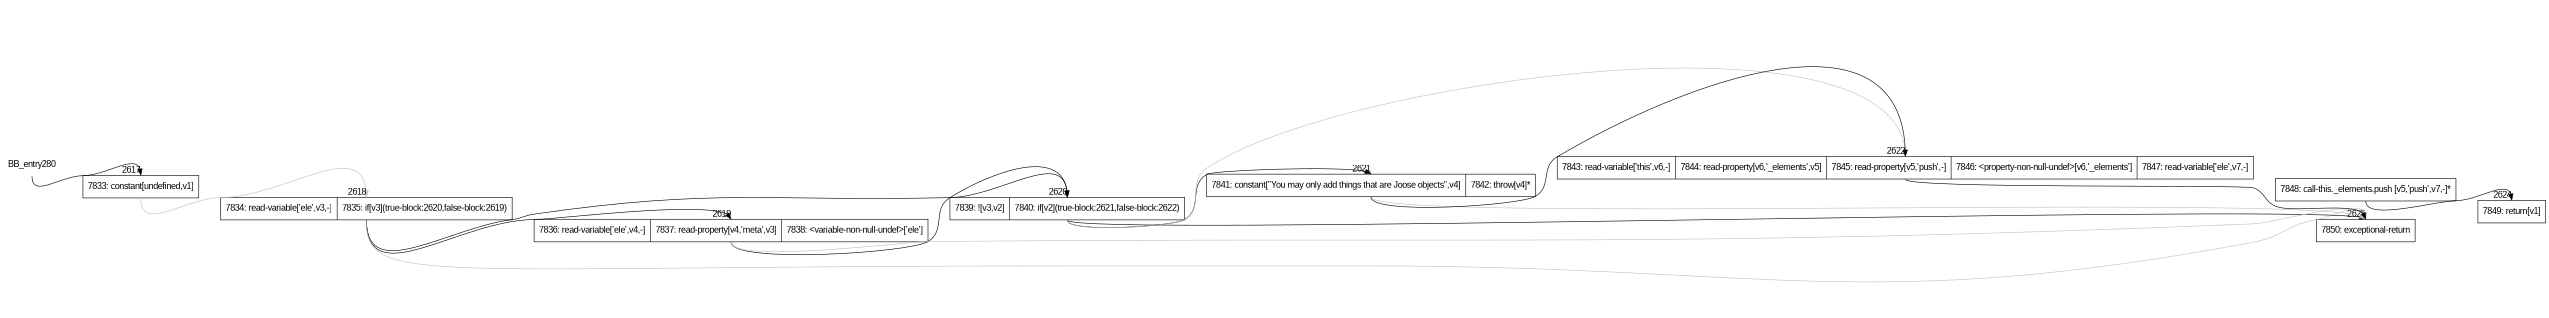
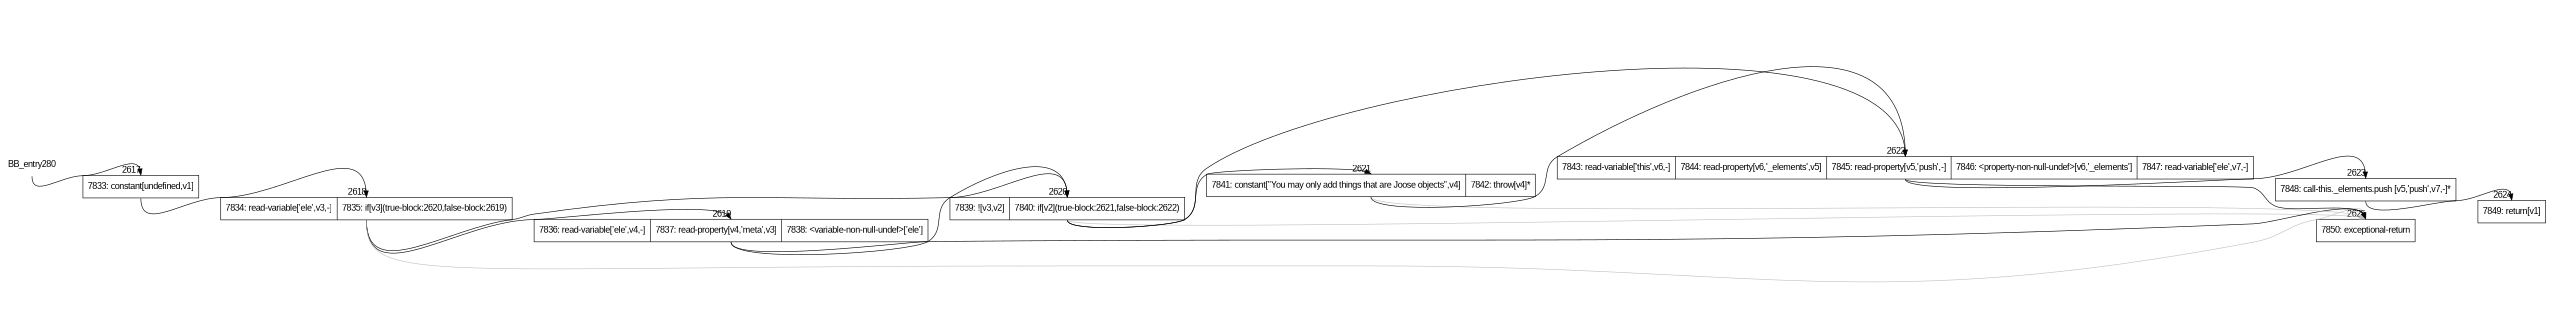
edge "7839: ![v3,v2]" -> "7843: read-variable['this',v6,-]": color gray -> black
edge "7843: read-variable['this',v6,-]" -> "7848: call-this._elements.push [v5,'push',v7,-]*": added
edge "7833: constant[undefined,v1]" -> "7834: read-variable['ele',v3,-]": color gray -> black
edge "7839: ![v3,v2]" -> "7850: exceptional-return": color black -> gray
edge "7836: read-variable['ele',v4,-]" -> "7850: exceptional-return": color gray -> black
